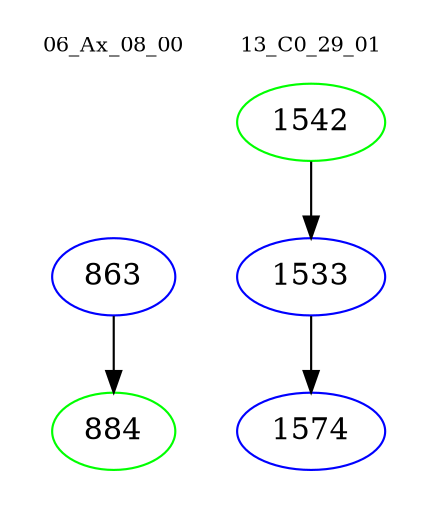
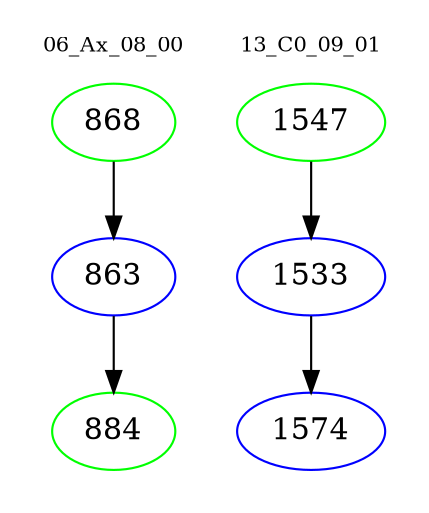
cluster "13_C0_29_01": label "13_C0_29_01" -> "13_C0_09_01"
node "868": added
node "1542": label "1542" -> "1547"
